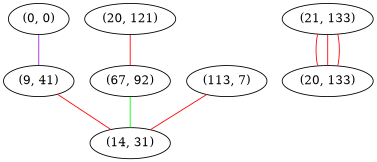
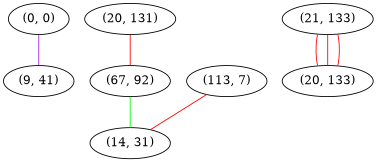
node "(20, 121)": label "(20, 121)" -> "(20, 131)"
edge "(9, 41)" -- "(14, 31)": removed
